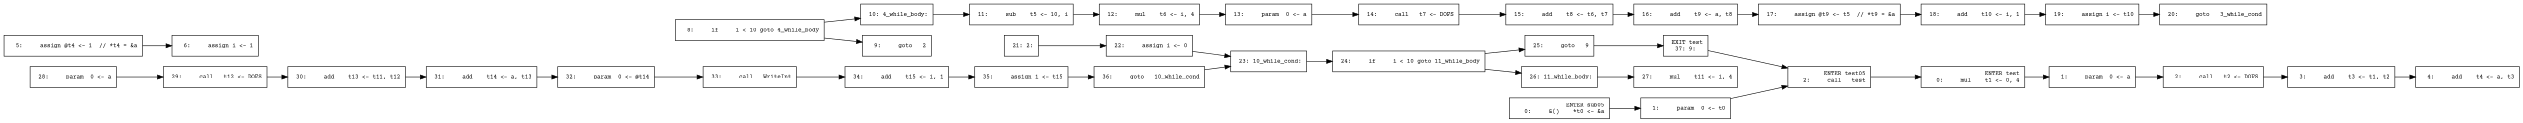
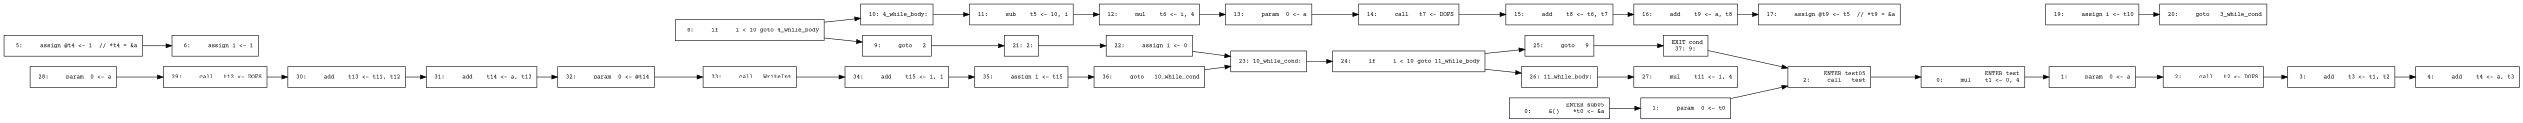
node "18:     add    t10 <- i, 1": removed
edge "9:     goto   2" -> "21: 2:": added
node "EXIT test 37: 9:": label "EXIT test 37: 9:" -> "EXIT cond 37: 9:"
